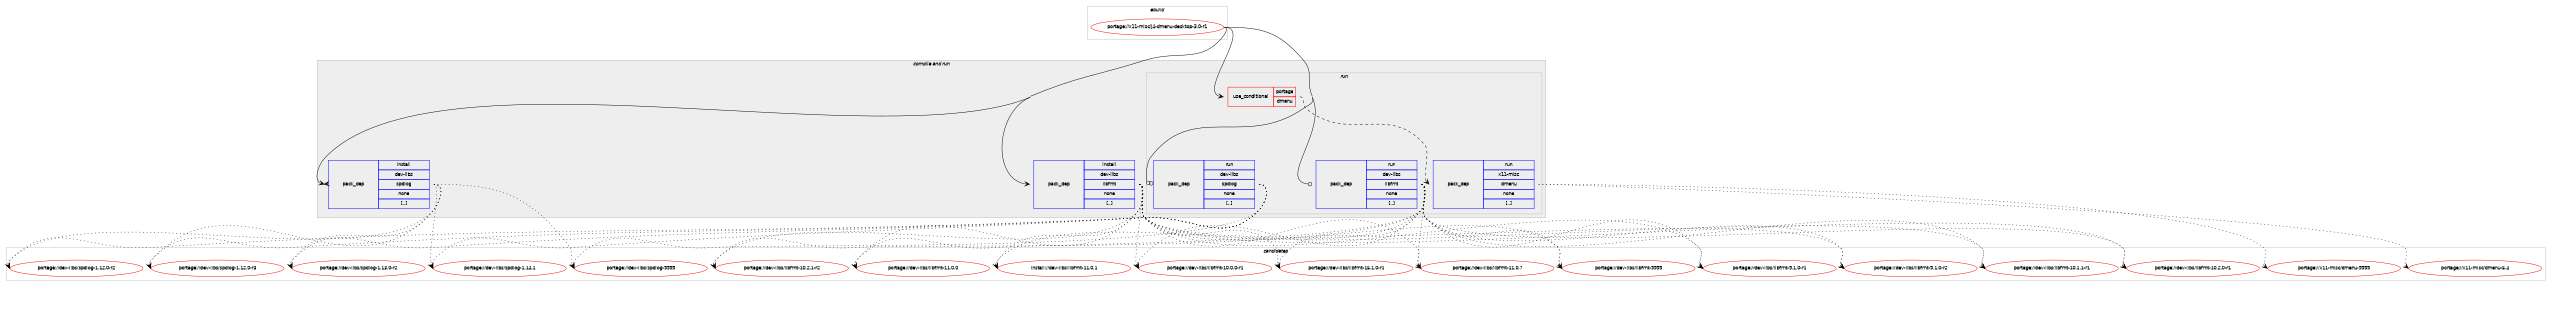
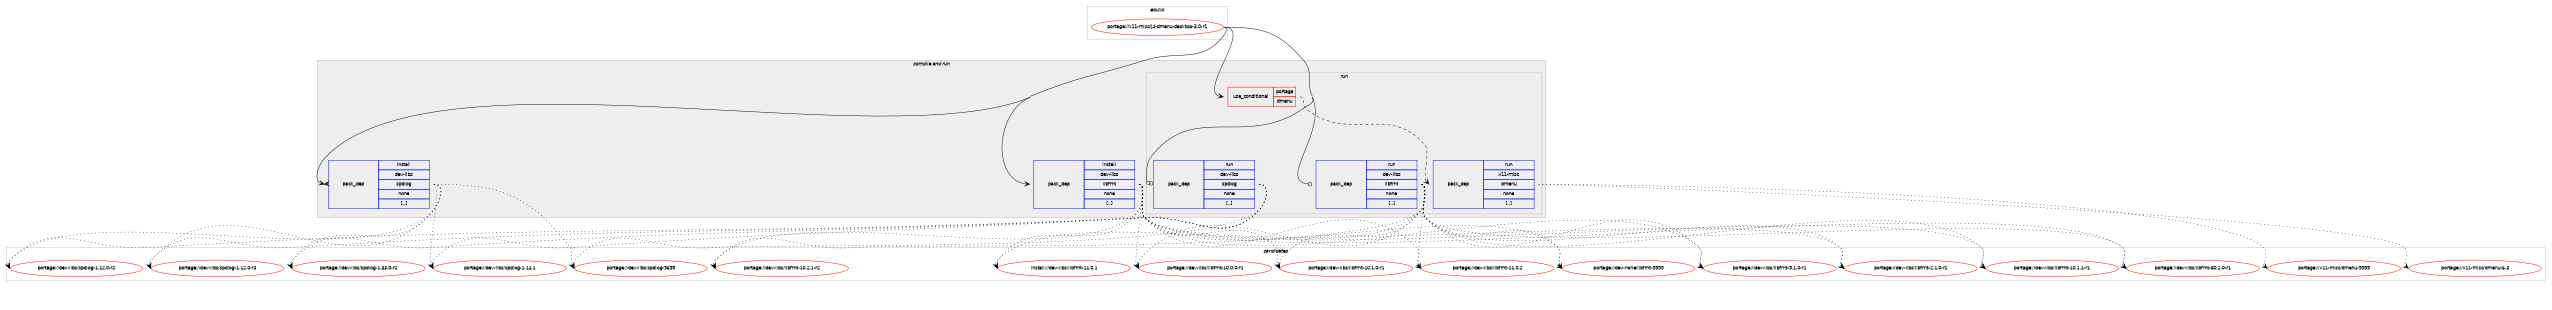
node "portage://dev-libs/spdlog-1.13.0-r2": label "portage://dev-libs/spdlog-1.13.0-r2" -> "portage://dev-libs/spdlog-1.33.0-r2"
node "portage://dev-libs/spdlog-9999": label "portage://dev-libs/spdlog-9999" -> "portage://dev-libs/spdlog-9599"
node "portage://dev-libs/libfmt-11.0.0": removed
node "portage://dev-libs/libfmt-15.1.0-r1": label "portage://dev-libs/libfmt-15.1.0-r1" -> "portage://dev-libs/libfmt-10.1.0-r1"
node "portage://dev-libs/libfmt-11.0.7": label "portage://dev-libs/libfmt-11.0.7" -> "portage://dev-libs/libfmt-11.0.2"
node "portage://dev-libs/libfmt-9999": label "portage://dev-libs/libfmt-9999" -> "portage://dev-none/libfmt-9999"
node "portage://dev-libs/libfmt-9.1.0-r2": label "portage://dev-libs/libfmt-9.1.0-r2" -> "portage://dev-libs/libfmt-2.1.0-r2"
node "portage://dev-libs/libfmt-10.2.0-r1": label "portage://dev-libs/libfmt-10.2.0-r1" -> "portage://dev-libs/libfmt-80.2.0-r1"
node "portage://x11-misc/dmenu-5.4": label "portage://x11-misc/dmenu-5.4" -> "portage://x11-misc/dmenu-5.3"
